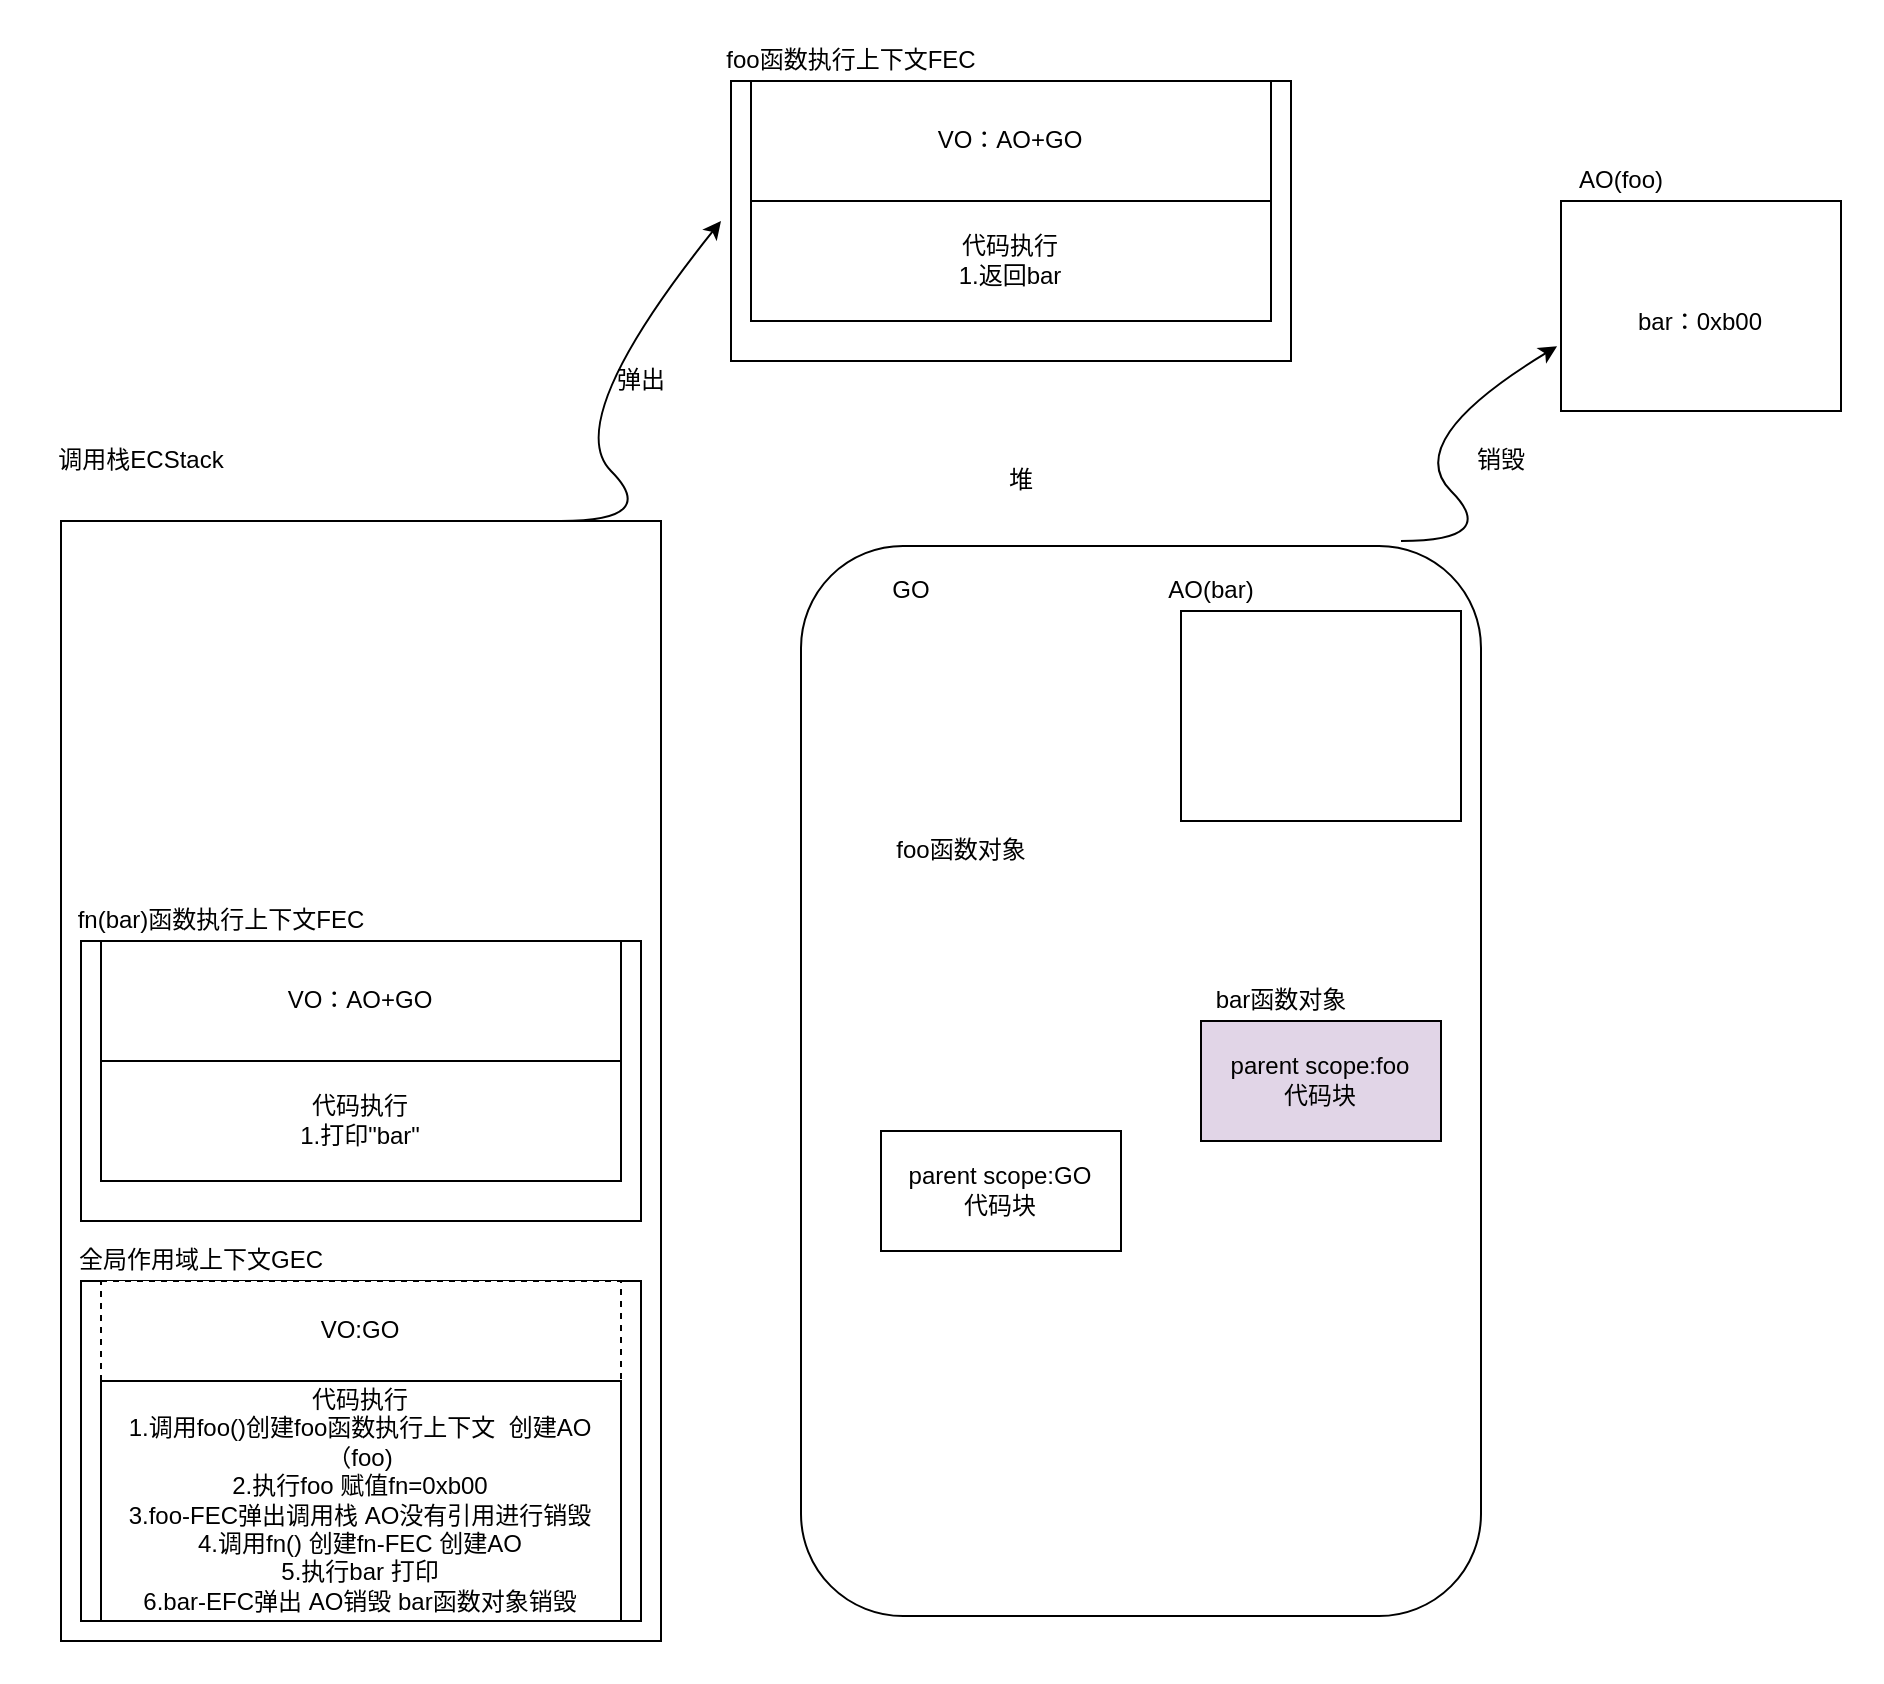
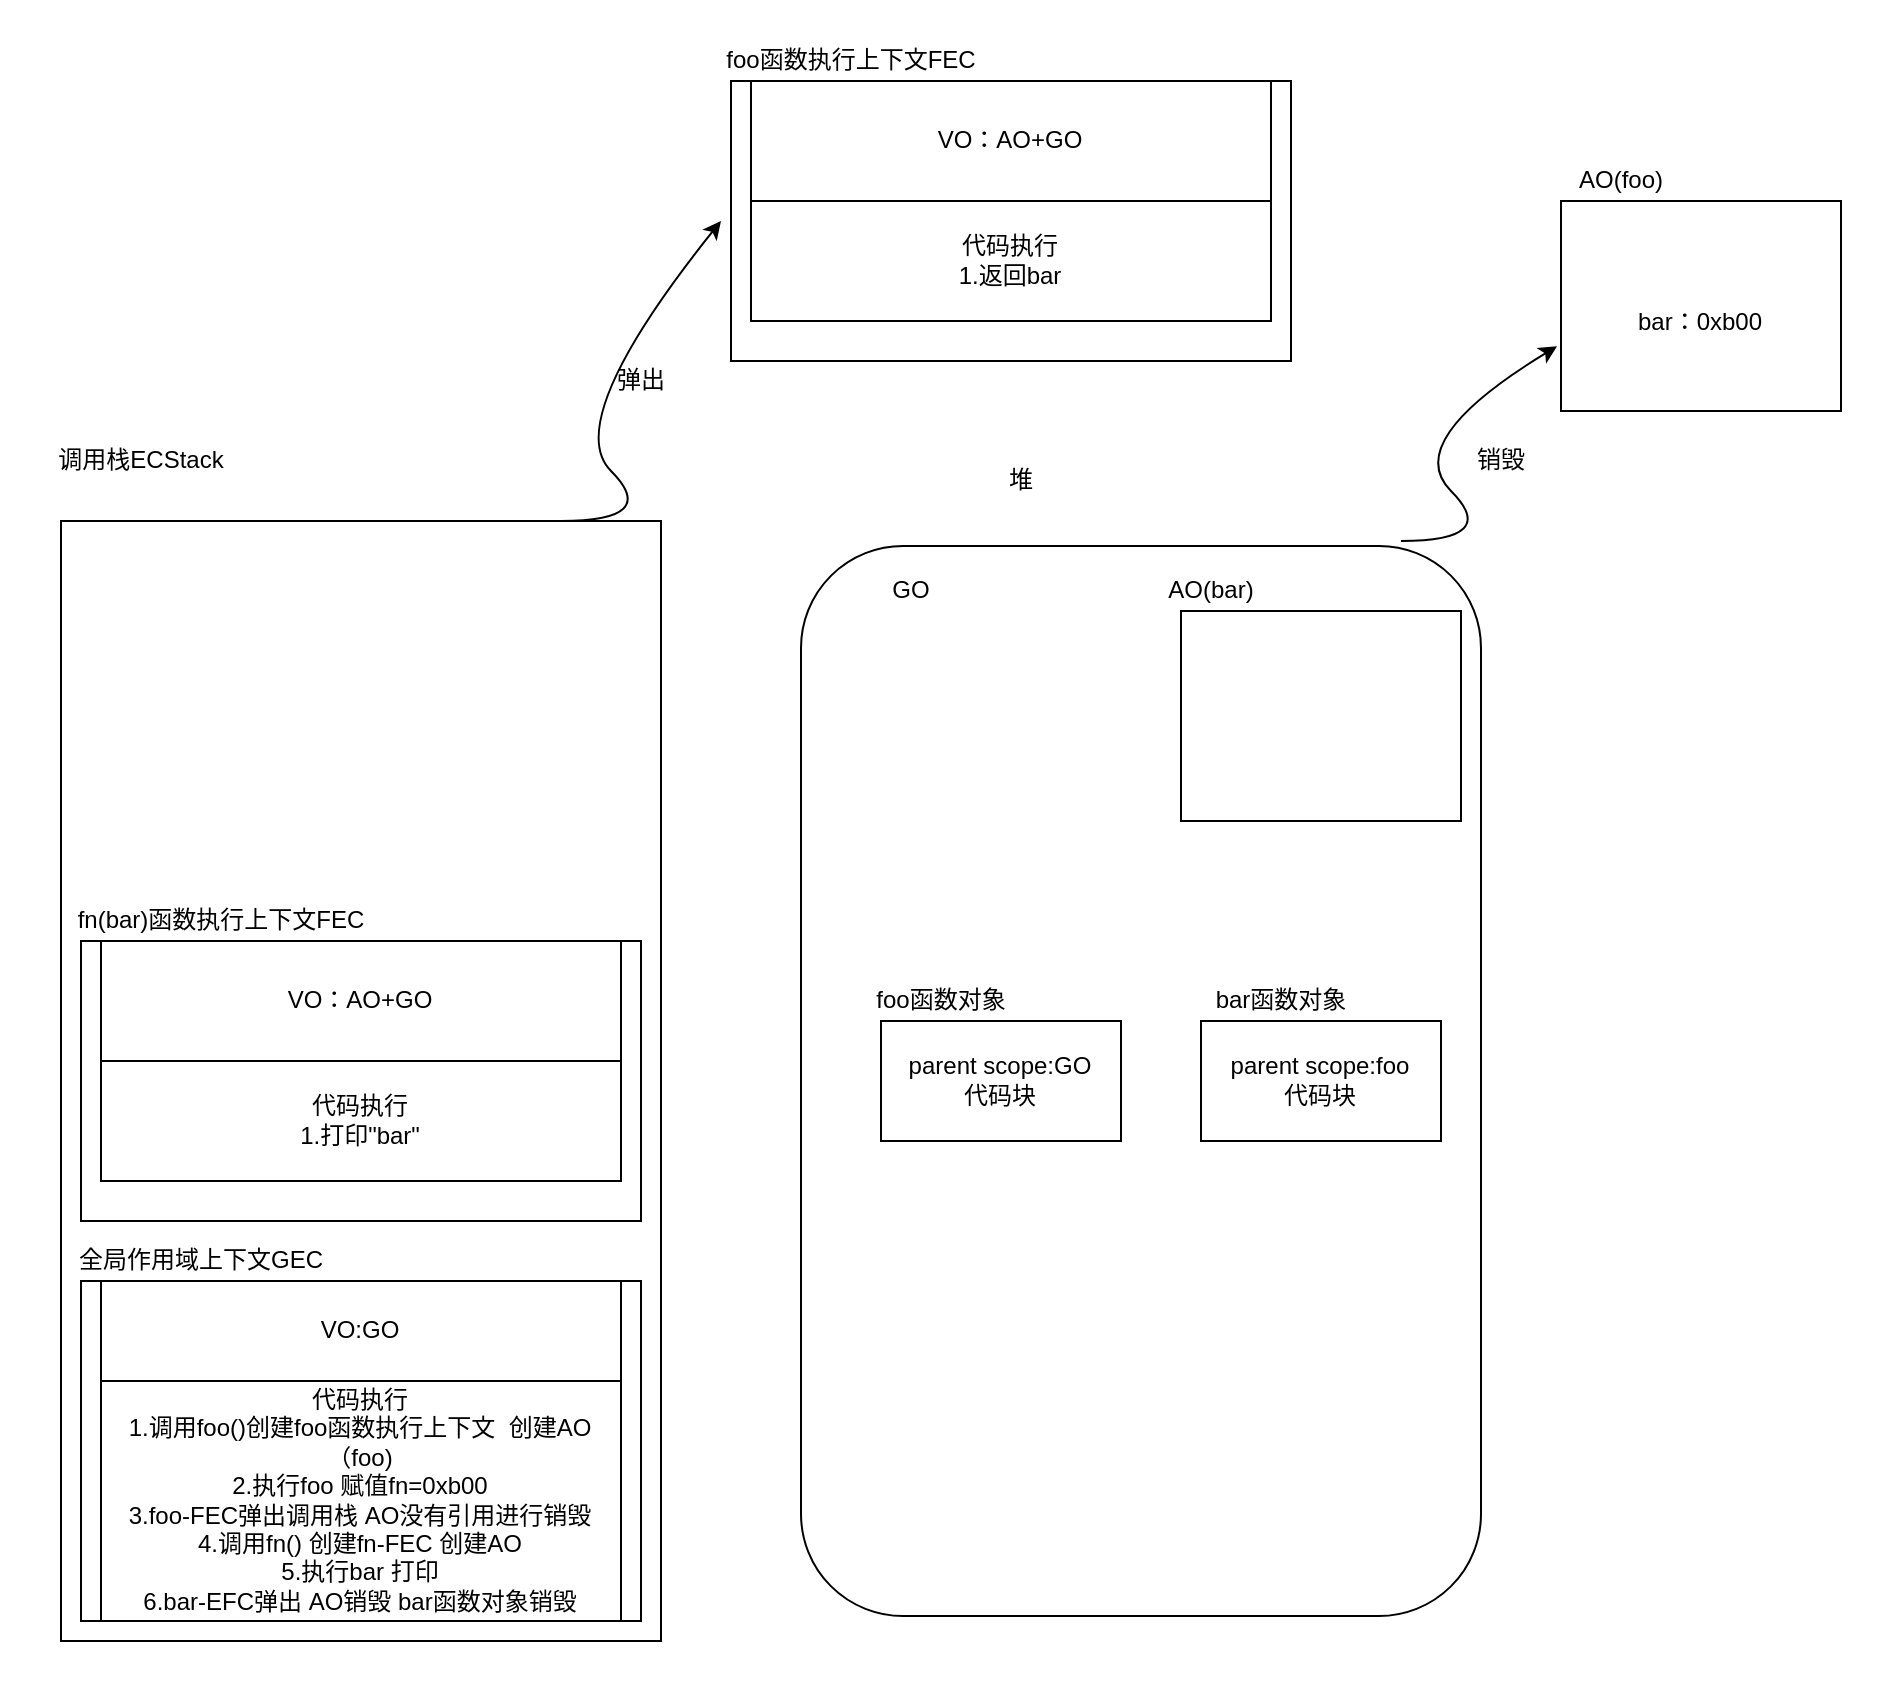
node "foo函数对象": moved (961, 851) -> (941, 1001)
node "parent scope:foo 代码块": fillcolor #e1d5e7 -> #ffffff
node "parent scope:GO 代码块": moved (1001, 1191) -> (1001, 1081)
node "VO:GO": style dashed -> solid
